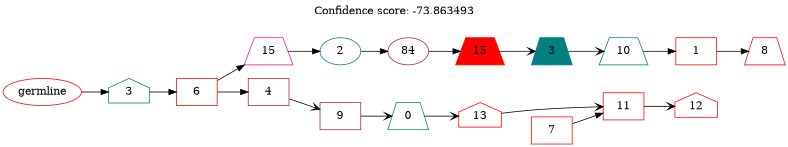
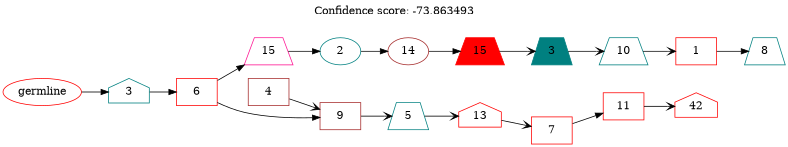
node "84": label "84" -> "14"
edge "10" -> "1": arrowhead normal -> vee
node "8": color red -> teal
edge "6" -> "4": now "6" -> "9"
node "12": label "12" -> "42"
edge "13" -> "11": now "13" -> "7"
node "0": label "0" -> "5"
